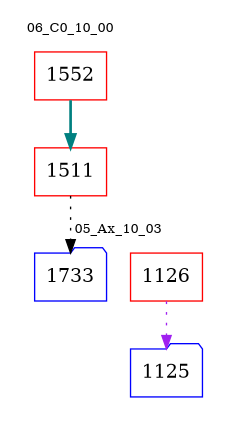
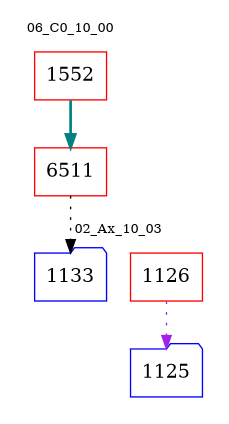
node "1511": label "1511" -> "6511"
cluster "05_Ax_10_03": label "05_Ax_10_03" -> "02_Ax_10_03"
node "1733": label "1733" -> "1133"
